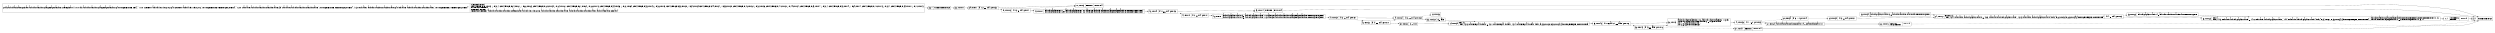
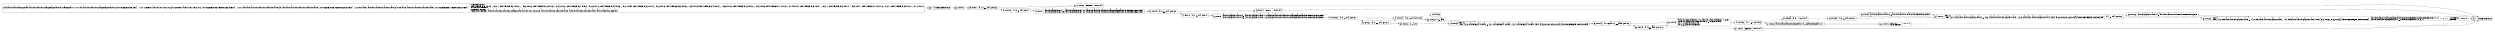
node "69: 0x0074": text "RETURN" -> "EMPTY"
node "64: 0x0061": text "EMPTY: r3" -> "PHI: r3"
